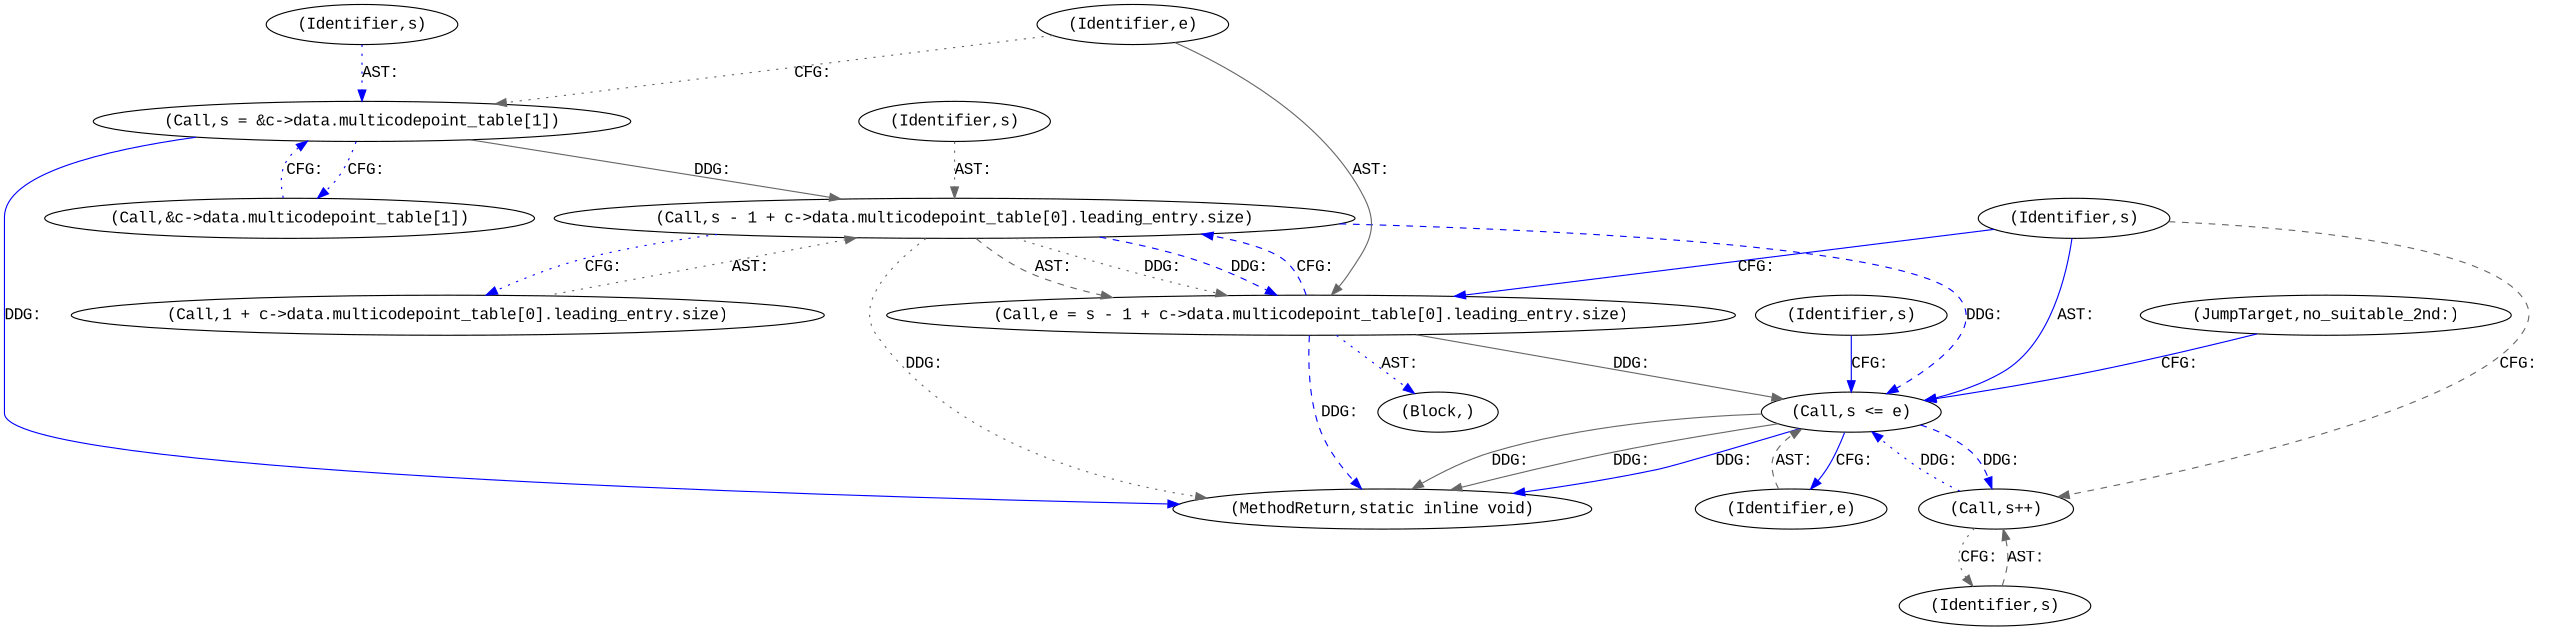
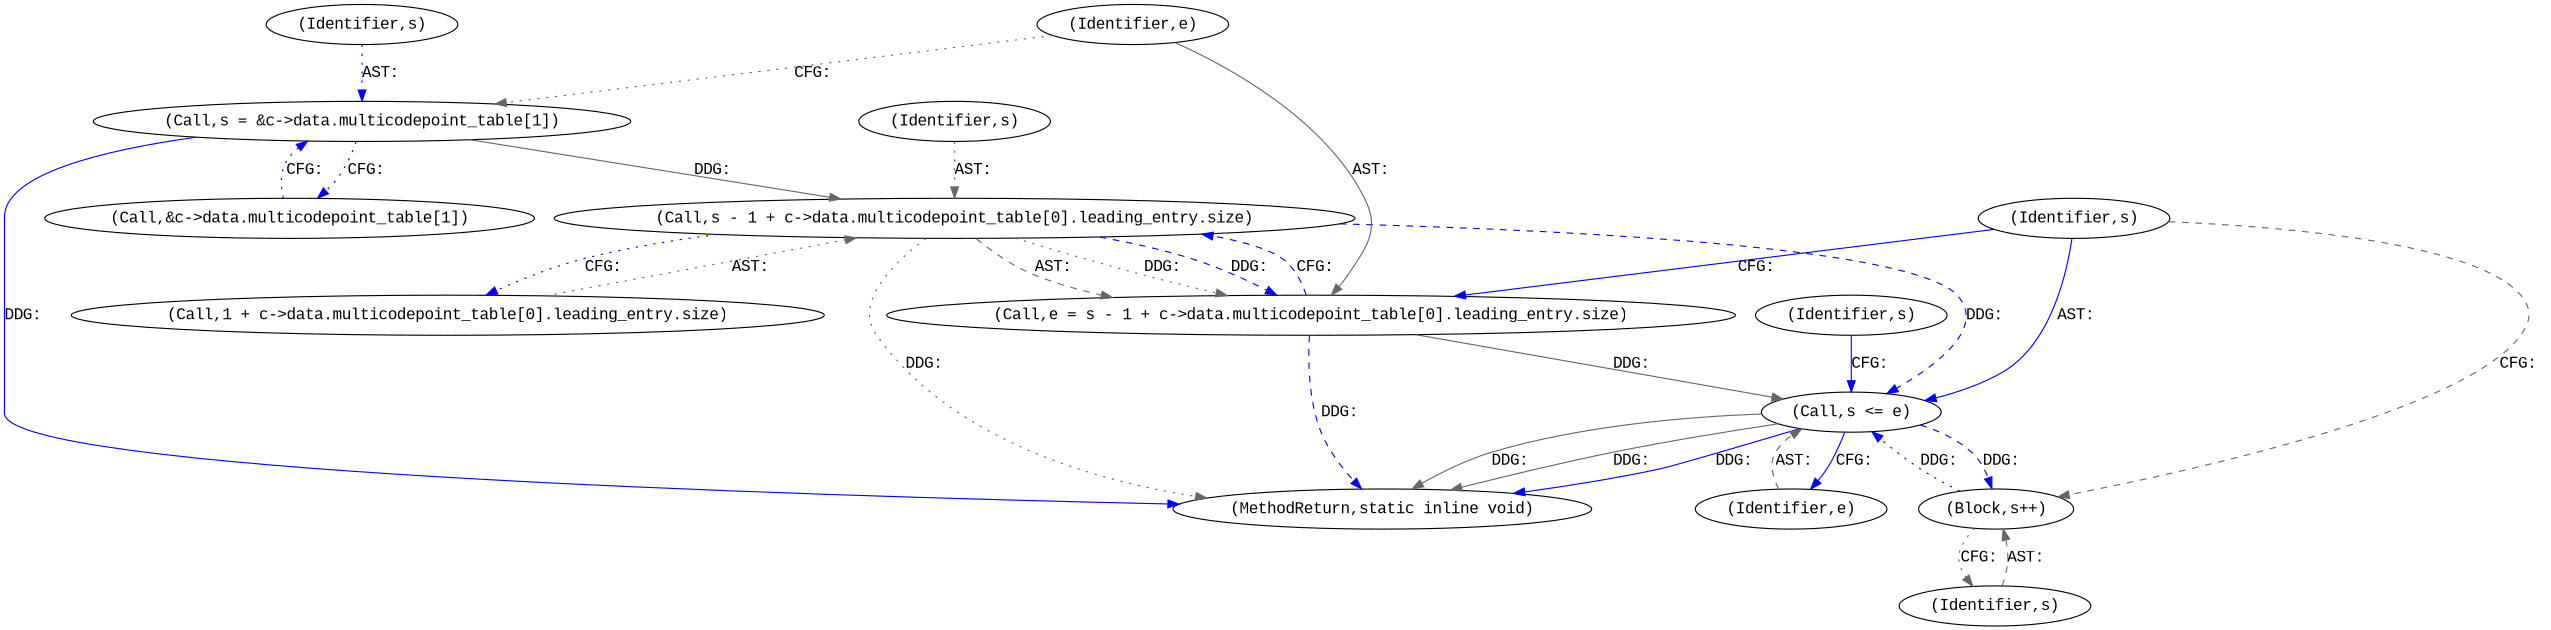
node "(JumpTarget,no_suitable_2nd:)": removed
node "(Block,)": removed
node "(Call,s++)": label "(Call,s++)" -> "(Block,s++)"
